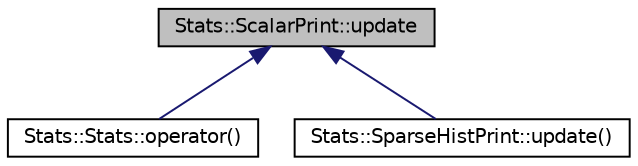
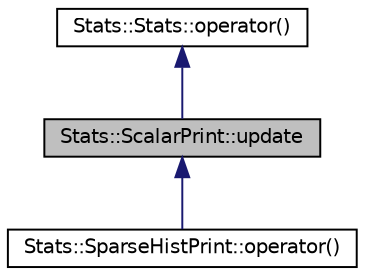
edge "Stats::Stats::operator()" -> "Stats::ScalarPrint::update": reversed
node "Stats::SparseHistPrint::update()": label "Stats::SparseHistPrint::update()" -> "Stats::SparseHistPrint::operator()"
